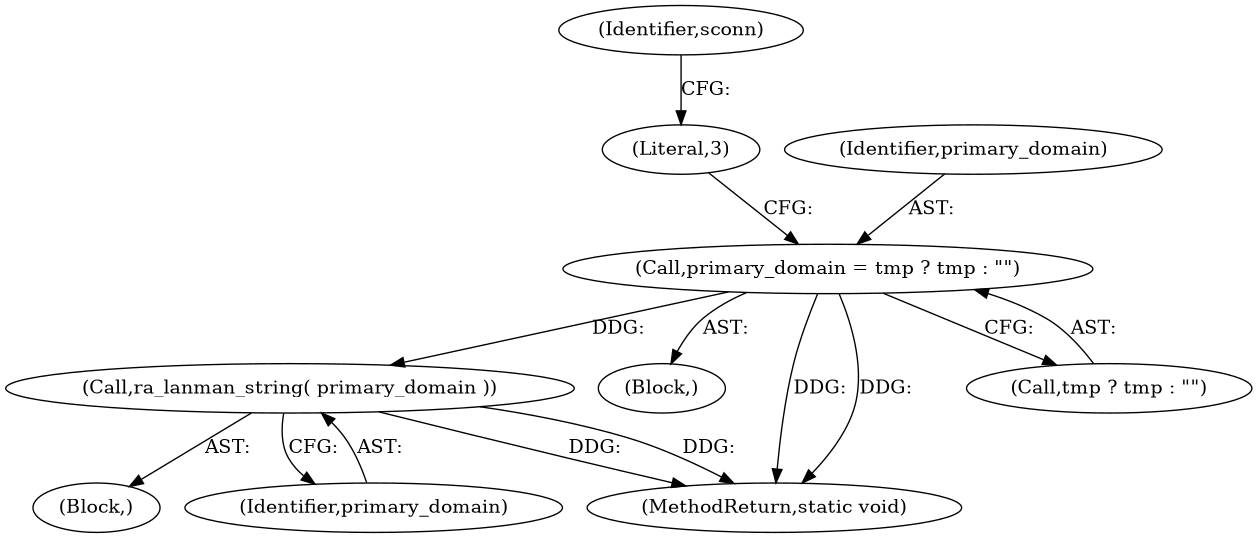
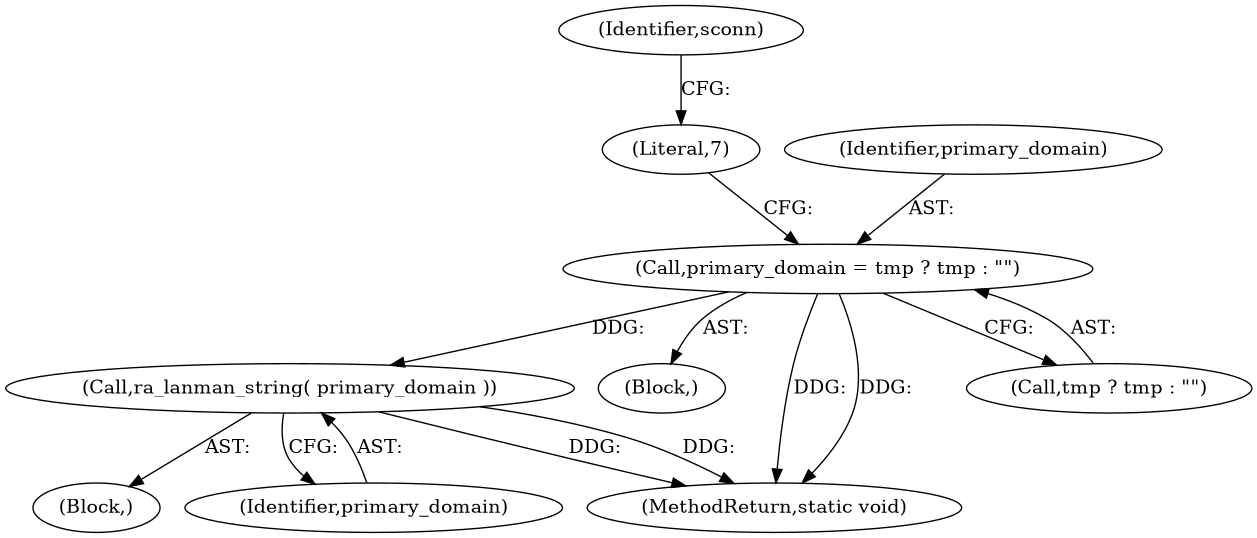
node "(Literal,3)": label "(Literal,3)" -> "(Literal,7)"
